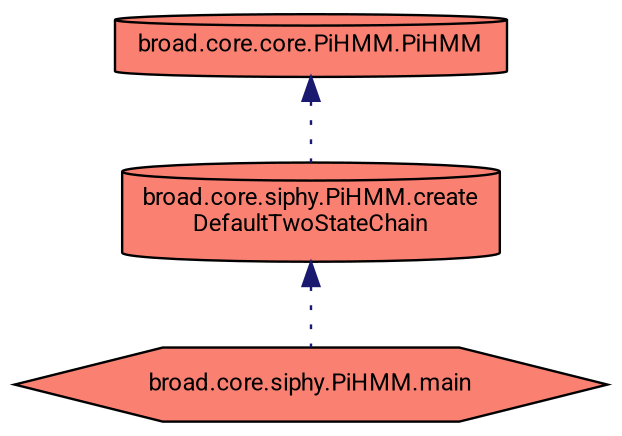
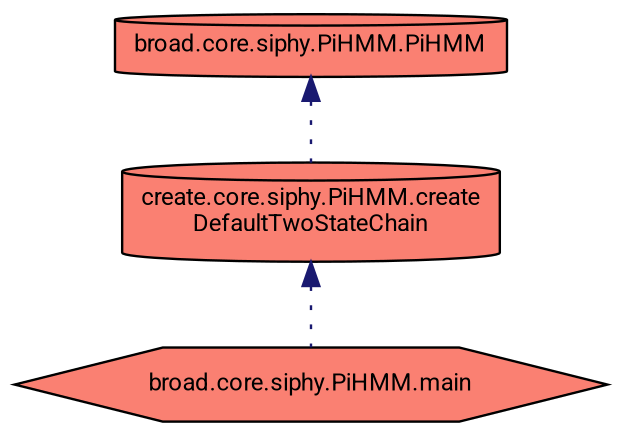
node "broad.core.core.PiHMM.PiHMM": label "broad.core.core.PiHMM.PiHMM" -> "broad.core.siphy.PiHMM.PiHMM"
node "broad.core.siphy.PiHMM.create DefaultTwoStateChain": label "broad.core.siphy.PiHMM.create DefaultTwoStateChain" -> "create.core.siphy.PiHMM.create DefaultTwoStateChain"
